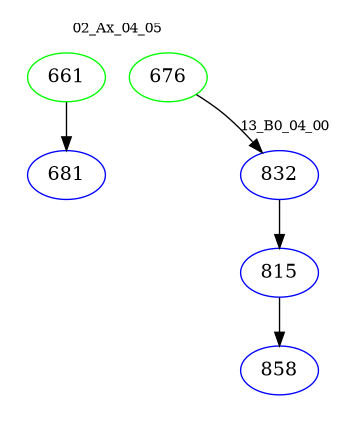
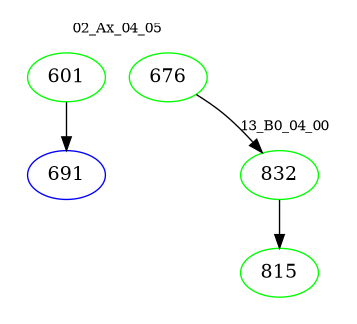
node "661": label "661" -> "601"
node "681": label "681" -> "691"
node "832": color blue -> green
node "815": color blue -> green
node "858": removed
